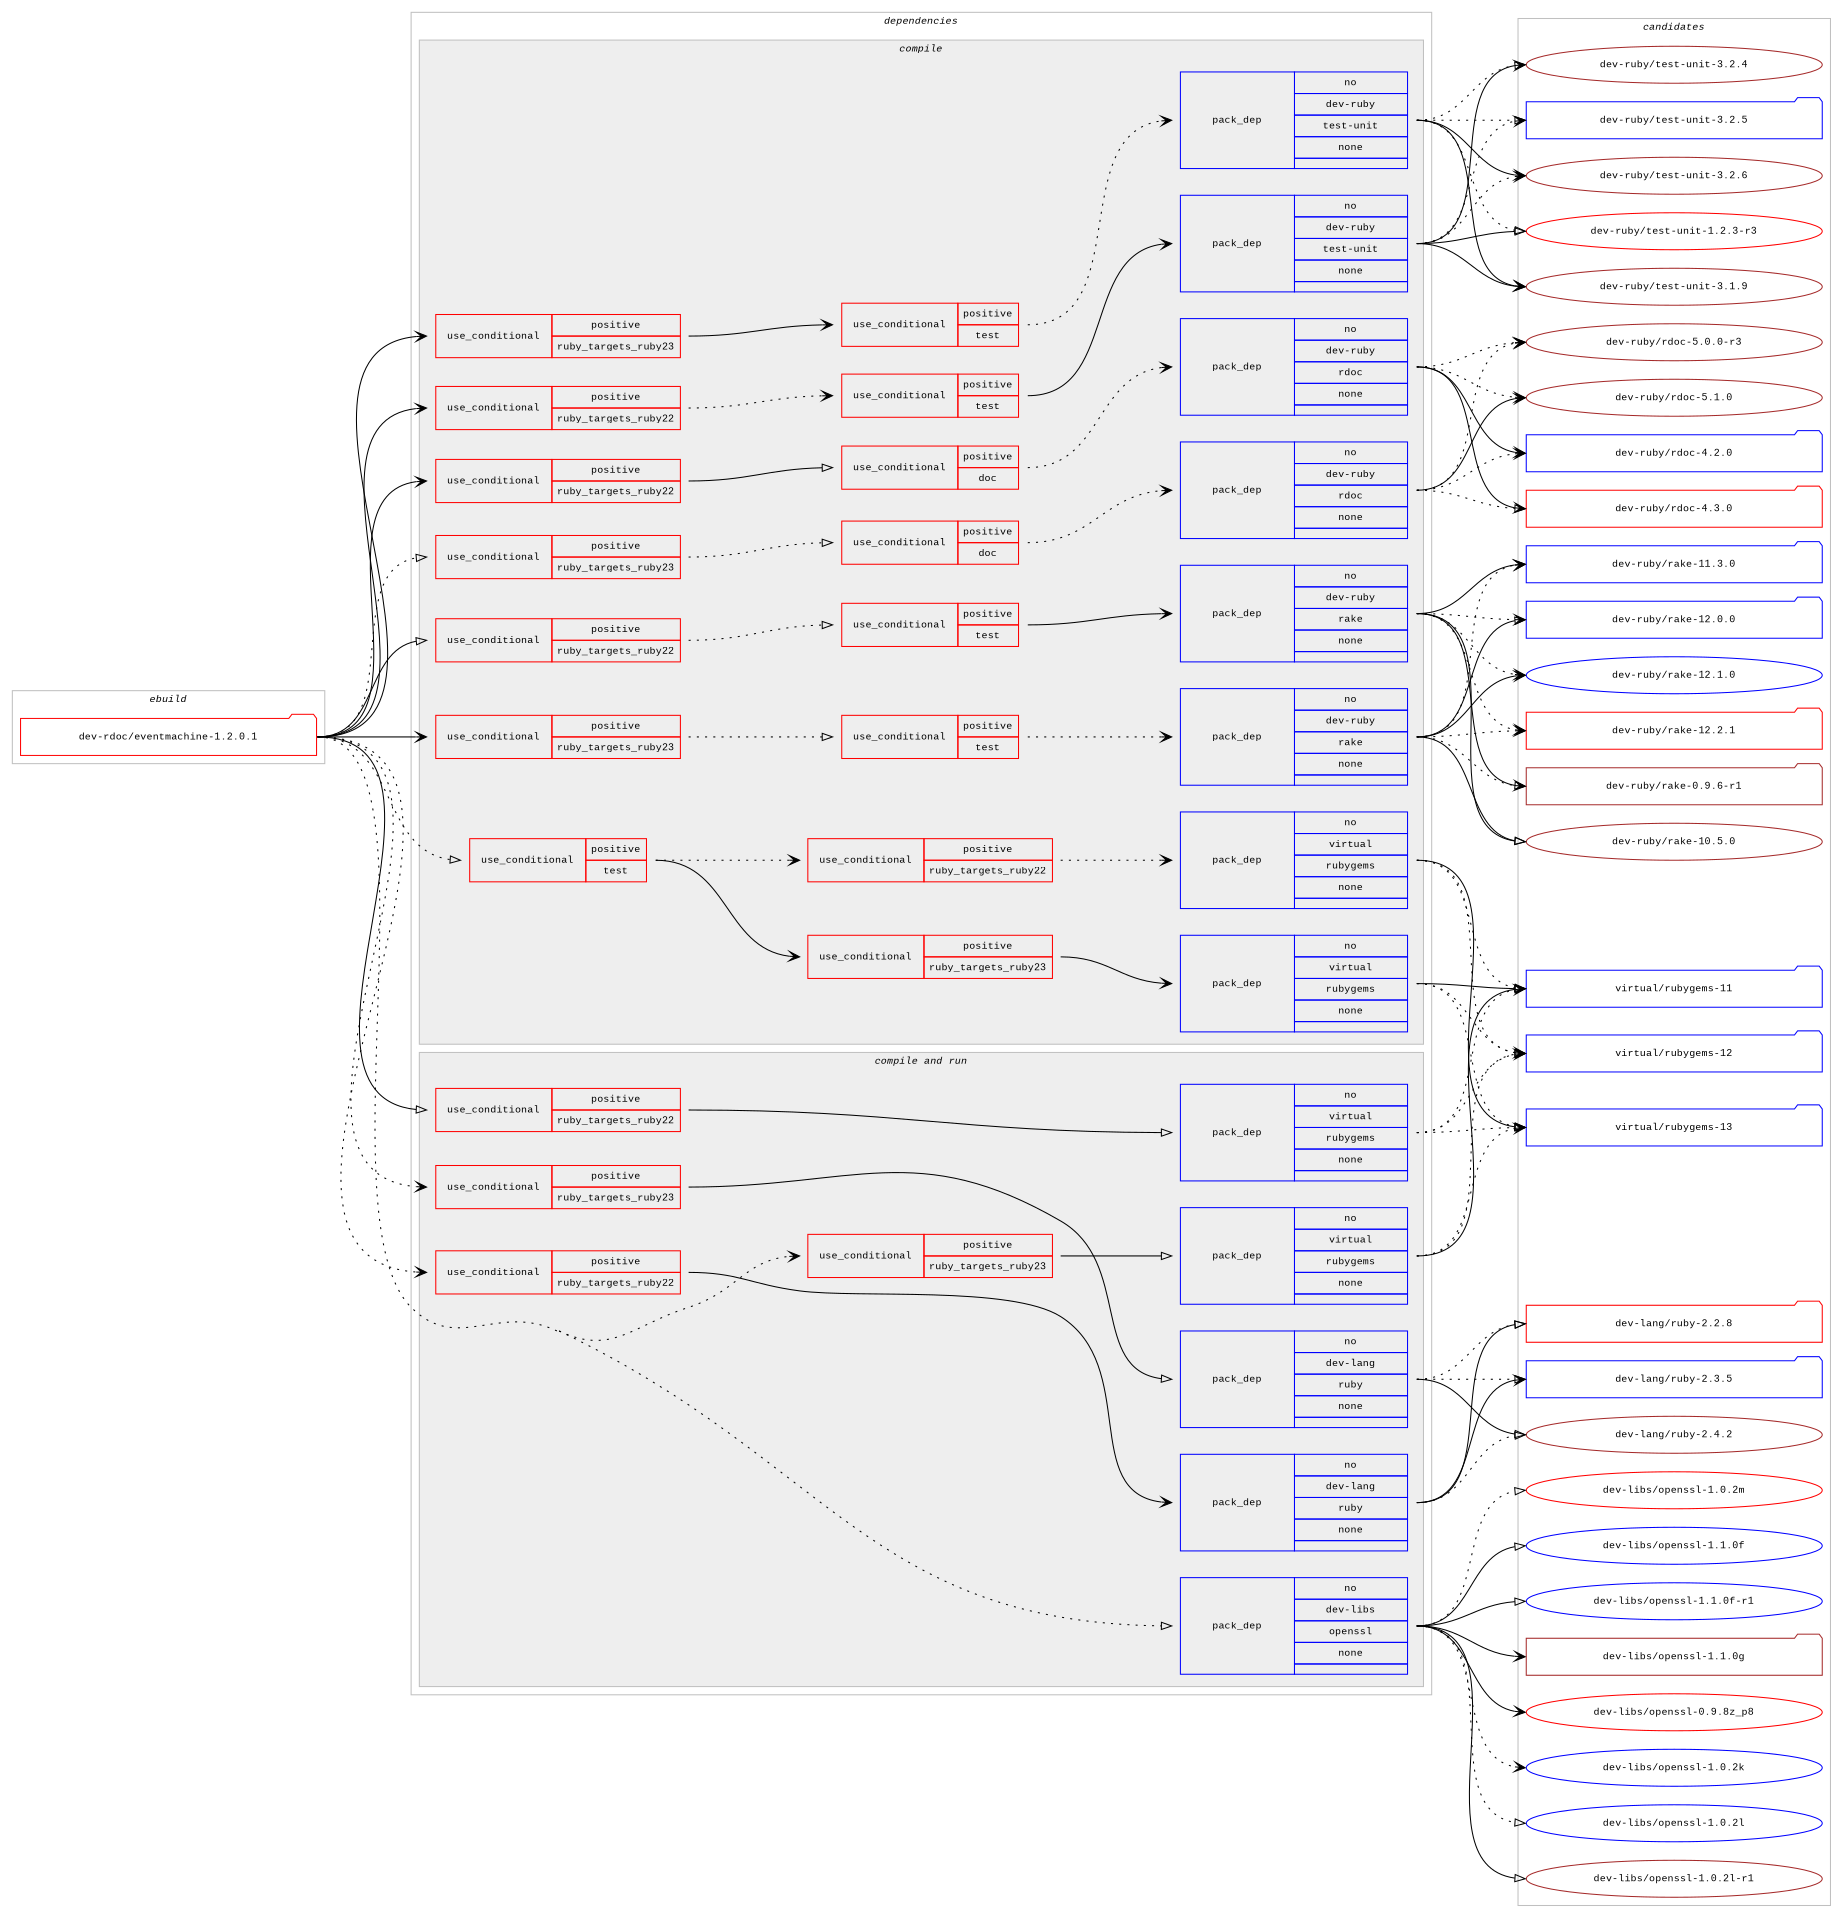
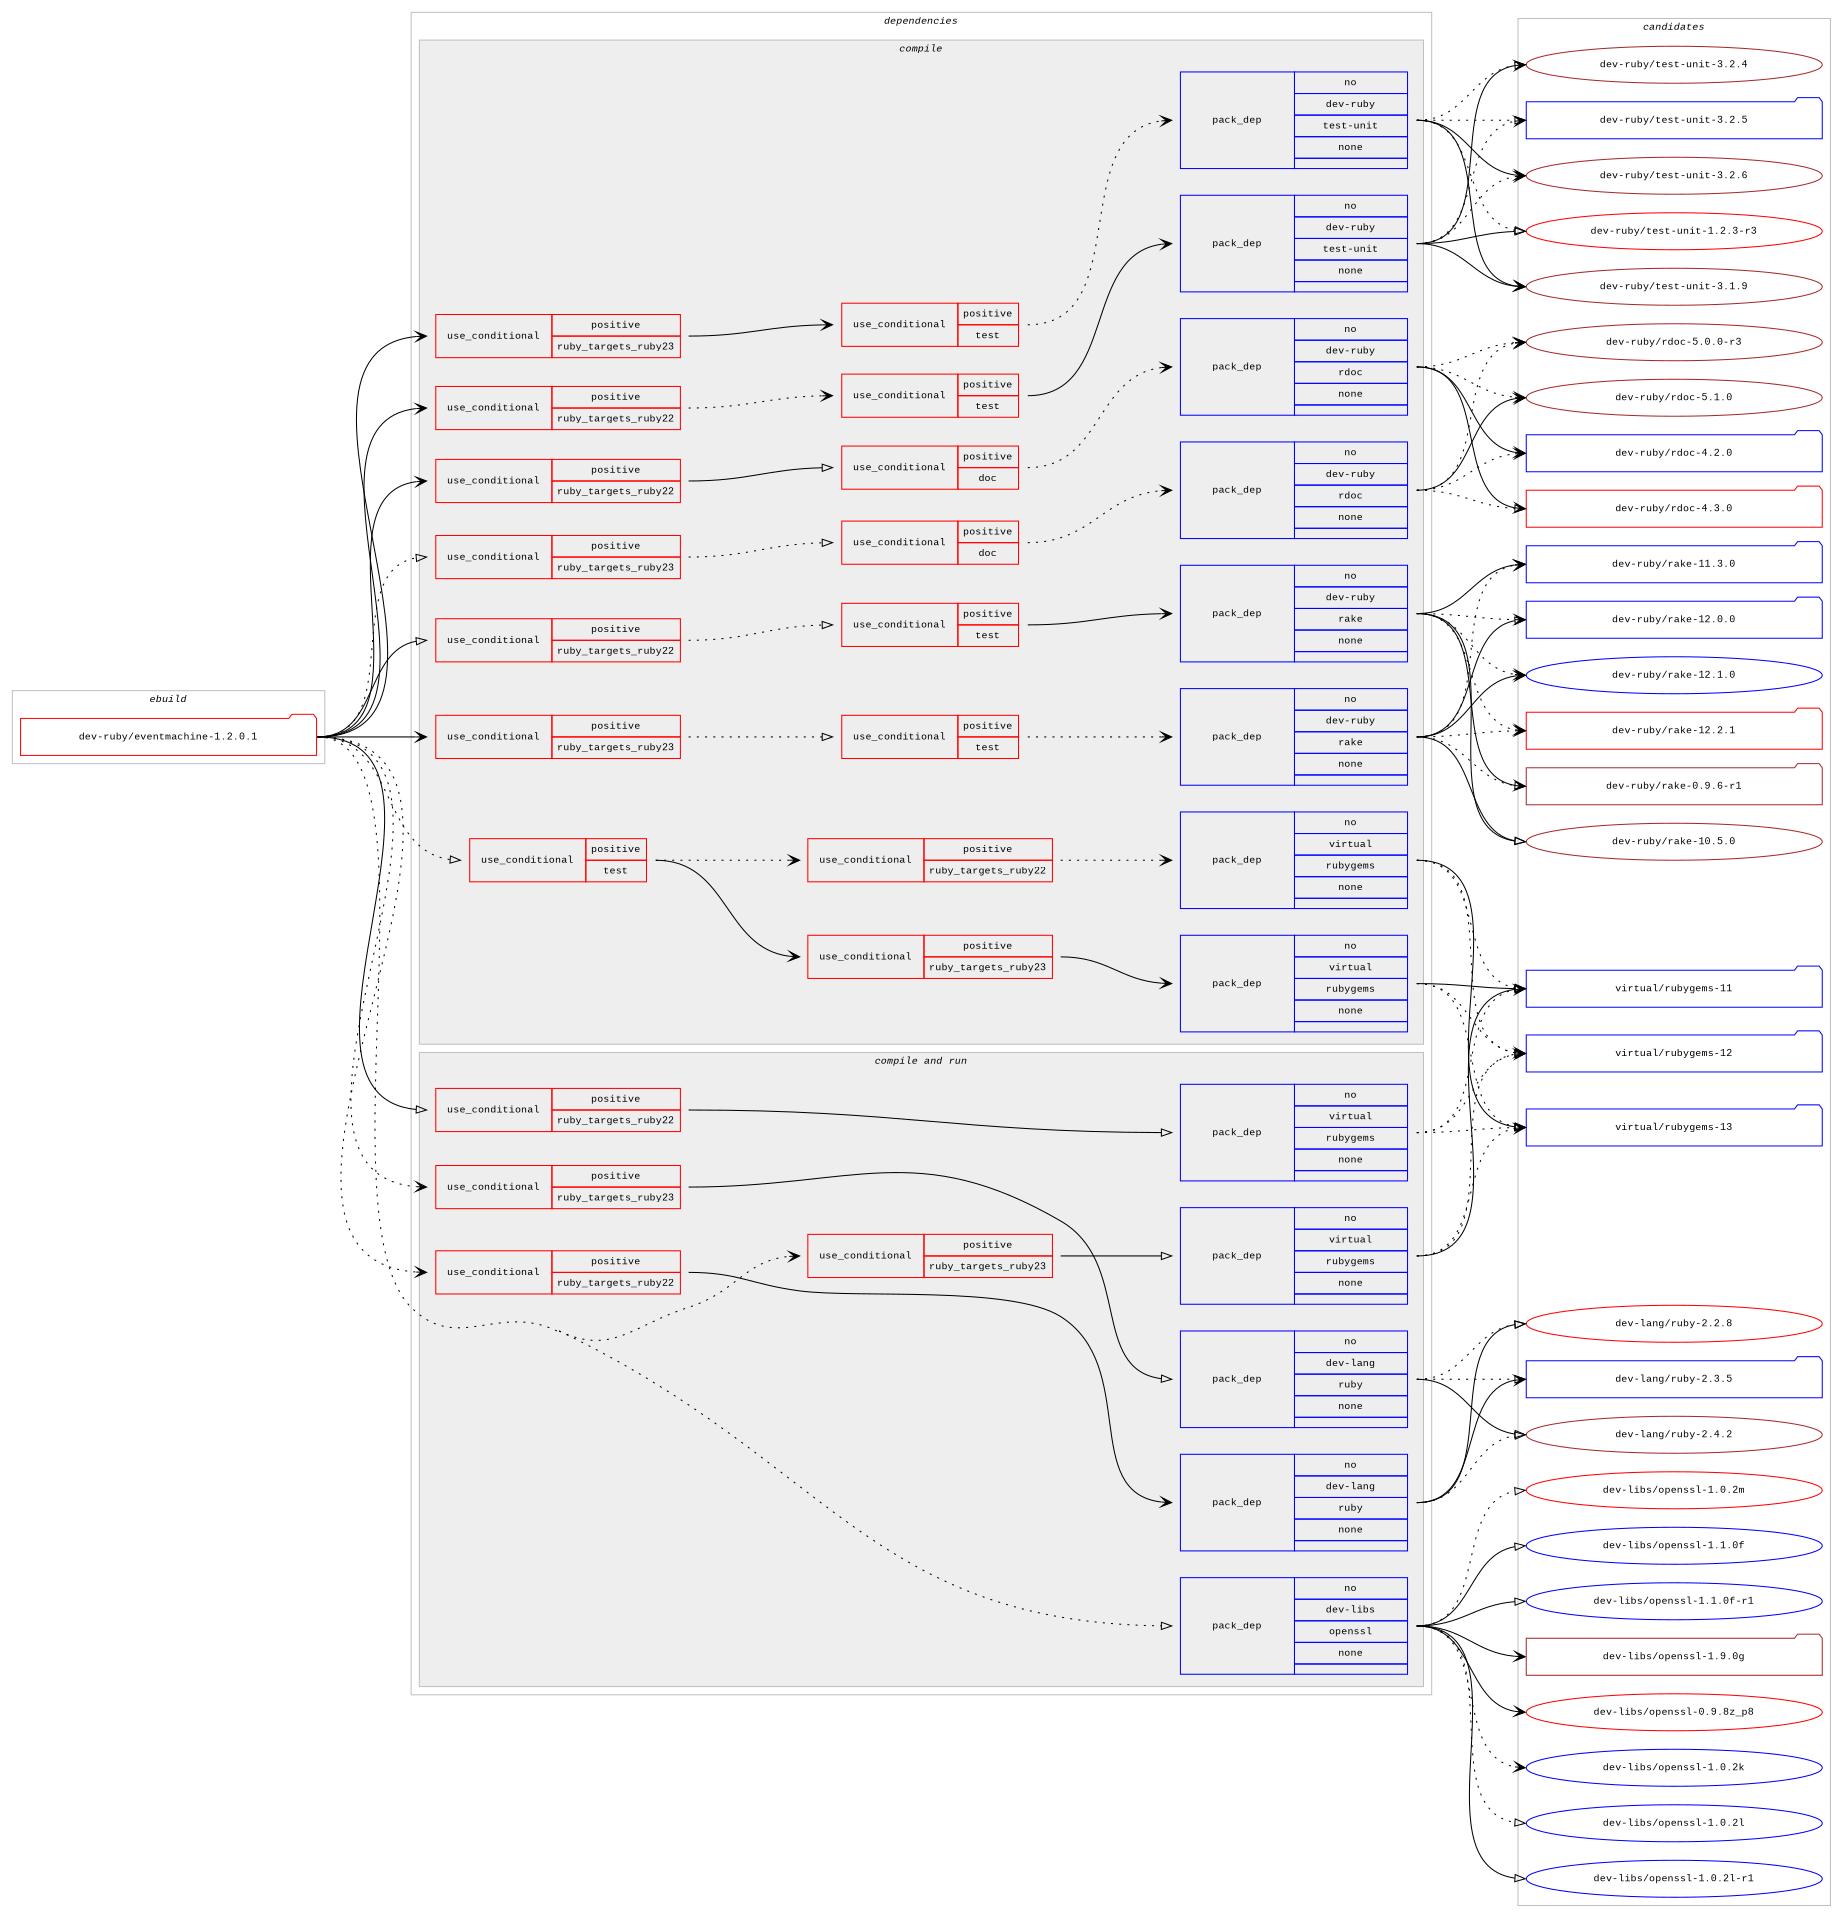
node "dev-rdoc/eventmachine-1.2.0.1": label "dev-rdoc/eventmachine-1.2.0.1" -> "dev-ruby/eventmachine-1.2.0.1"
node "dev-lang/ruby-2.2.8": shape folder -> ellipse
node "dev-libs/openssl-1.1.0g": label "dev-libs/openssl-1.1.0g" -> "dev-libs/openssl-1.9.0g"
node "dev-libs/openssl-1.0.2l-r1": color brown -> blue
